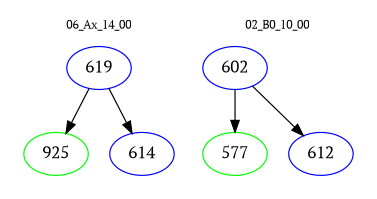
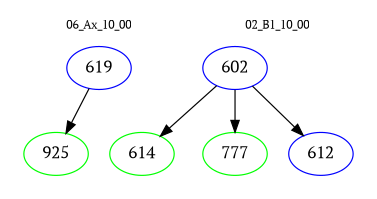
cluster "06_Ax_14_00": label "06_Ax_14_00" -> "06_Ax_10_00"
cluster "02_B0_10_00": label "02_B0_10_00" -> "02_B1_10_00"
edge "619" -> "614": now "602" -> "614"
node "614": color blue -> green
node "577": label "577" -> "777"
